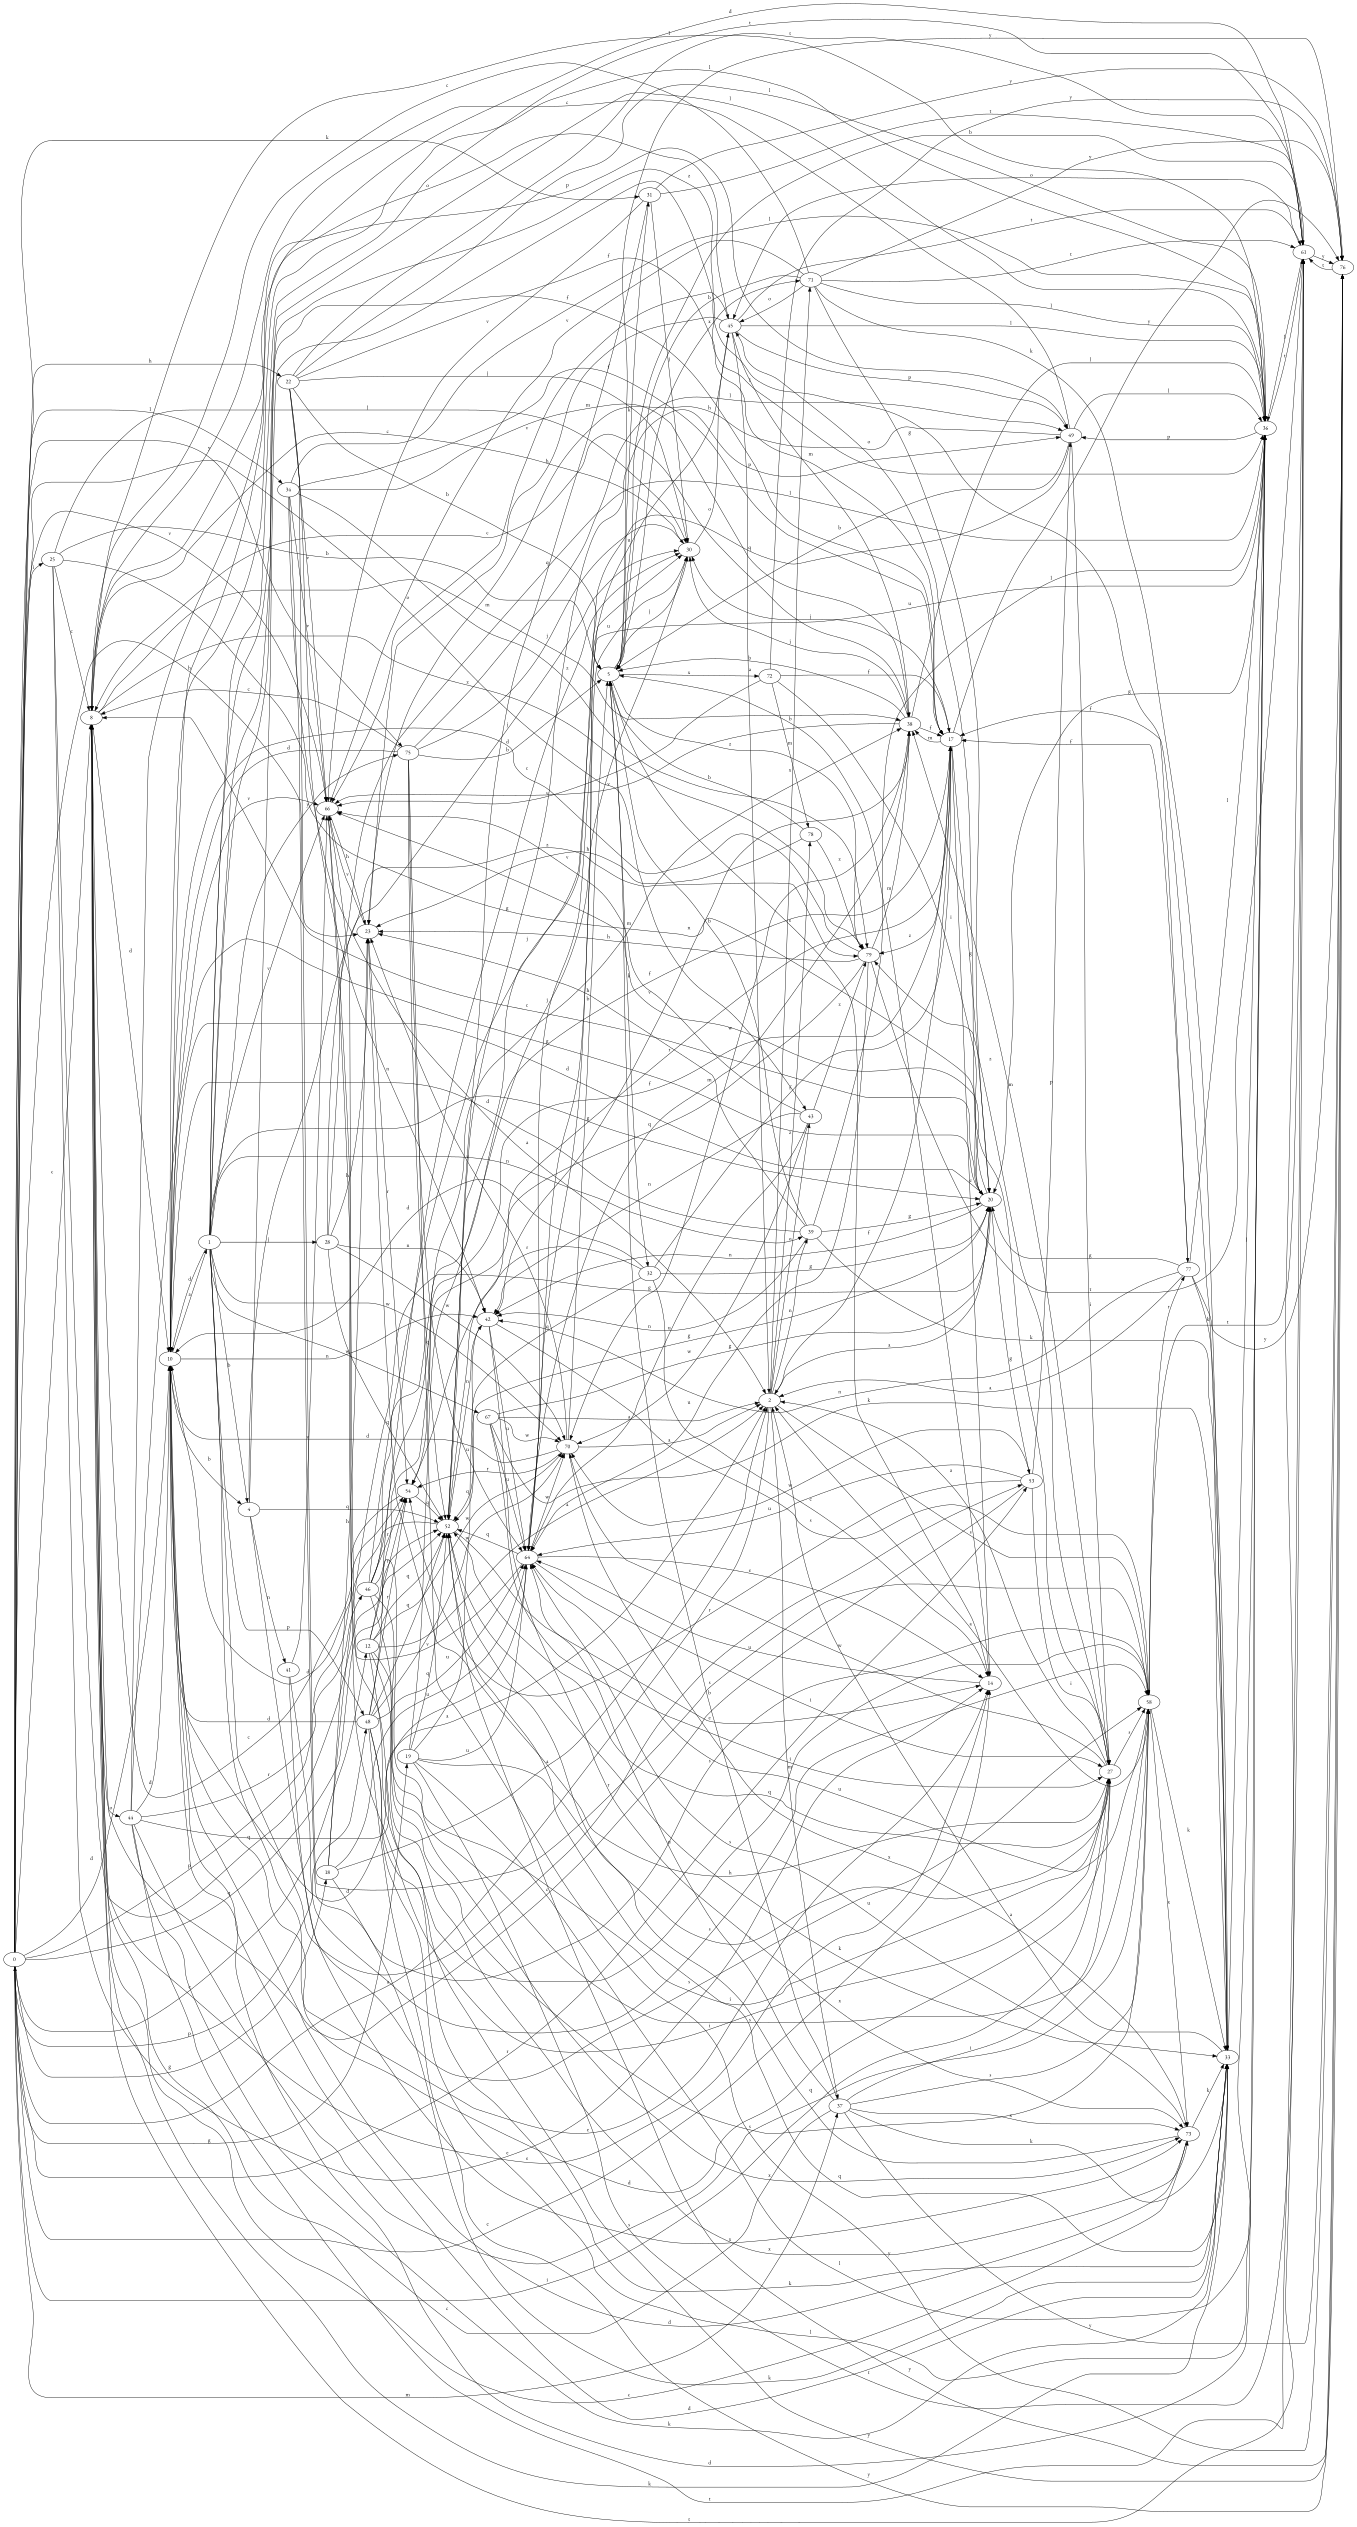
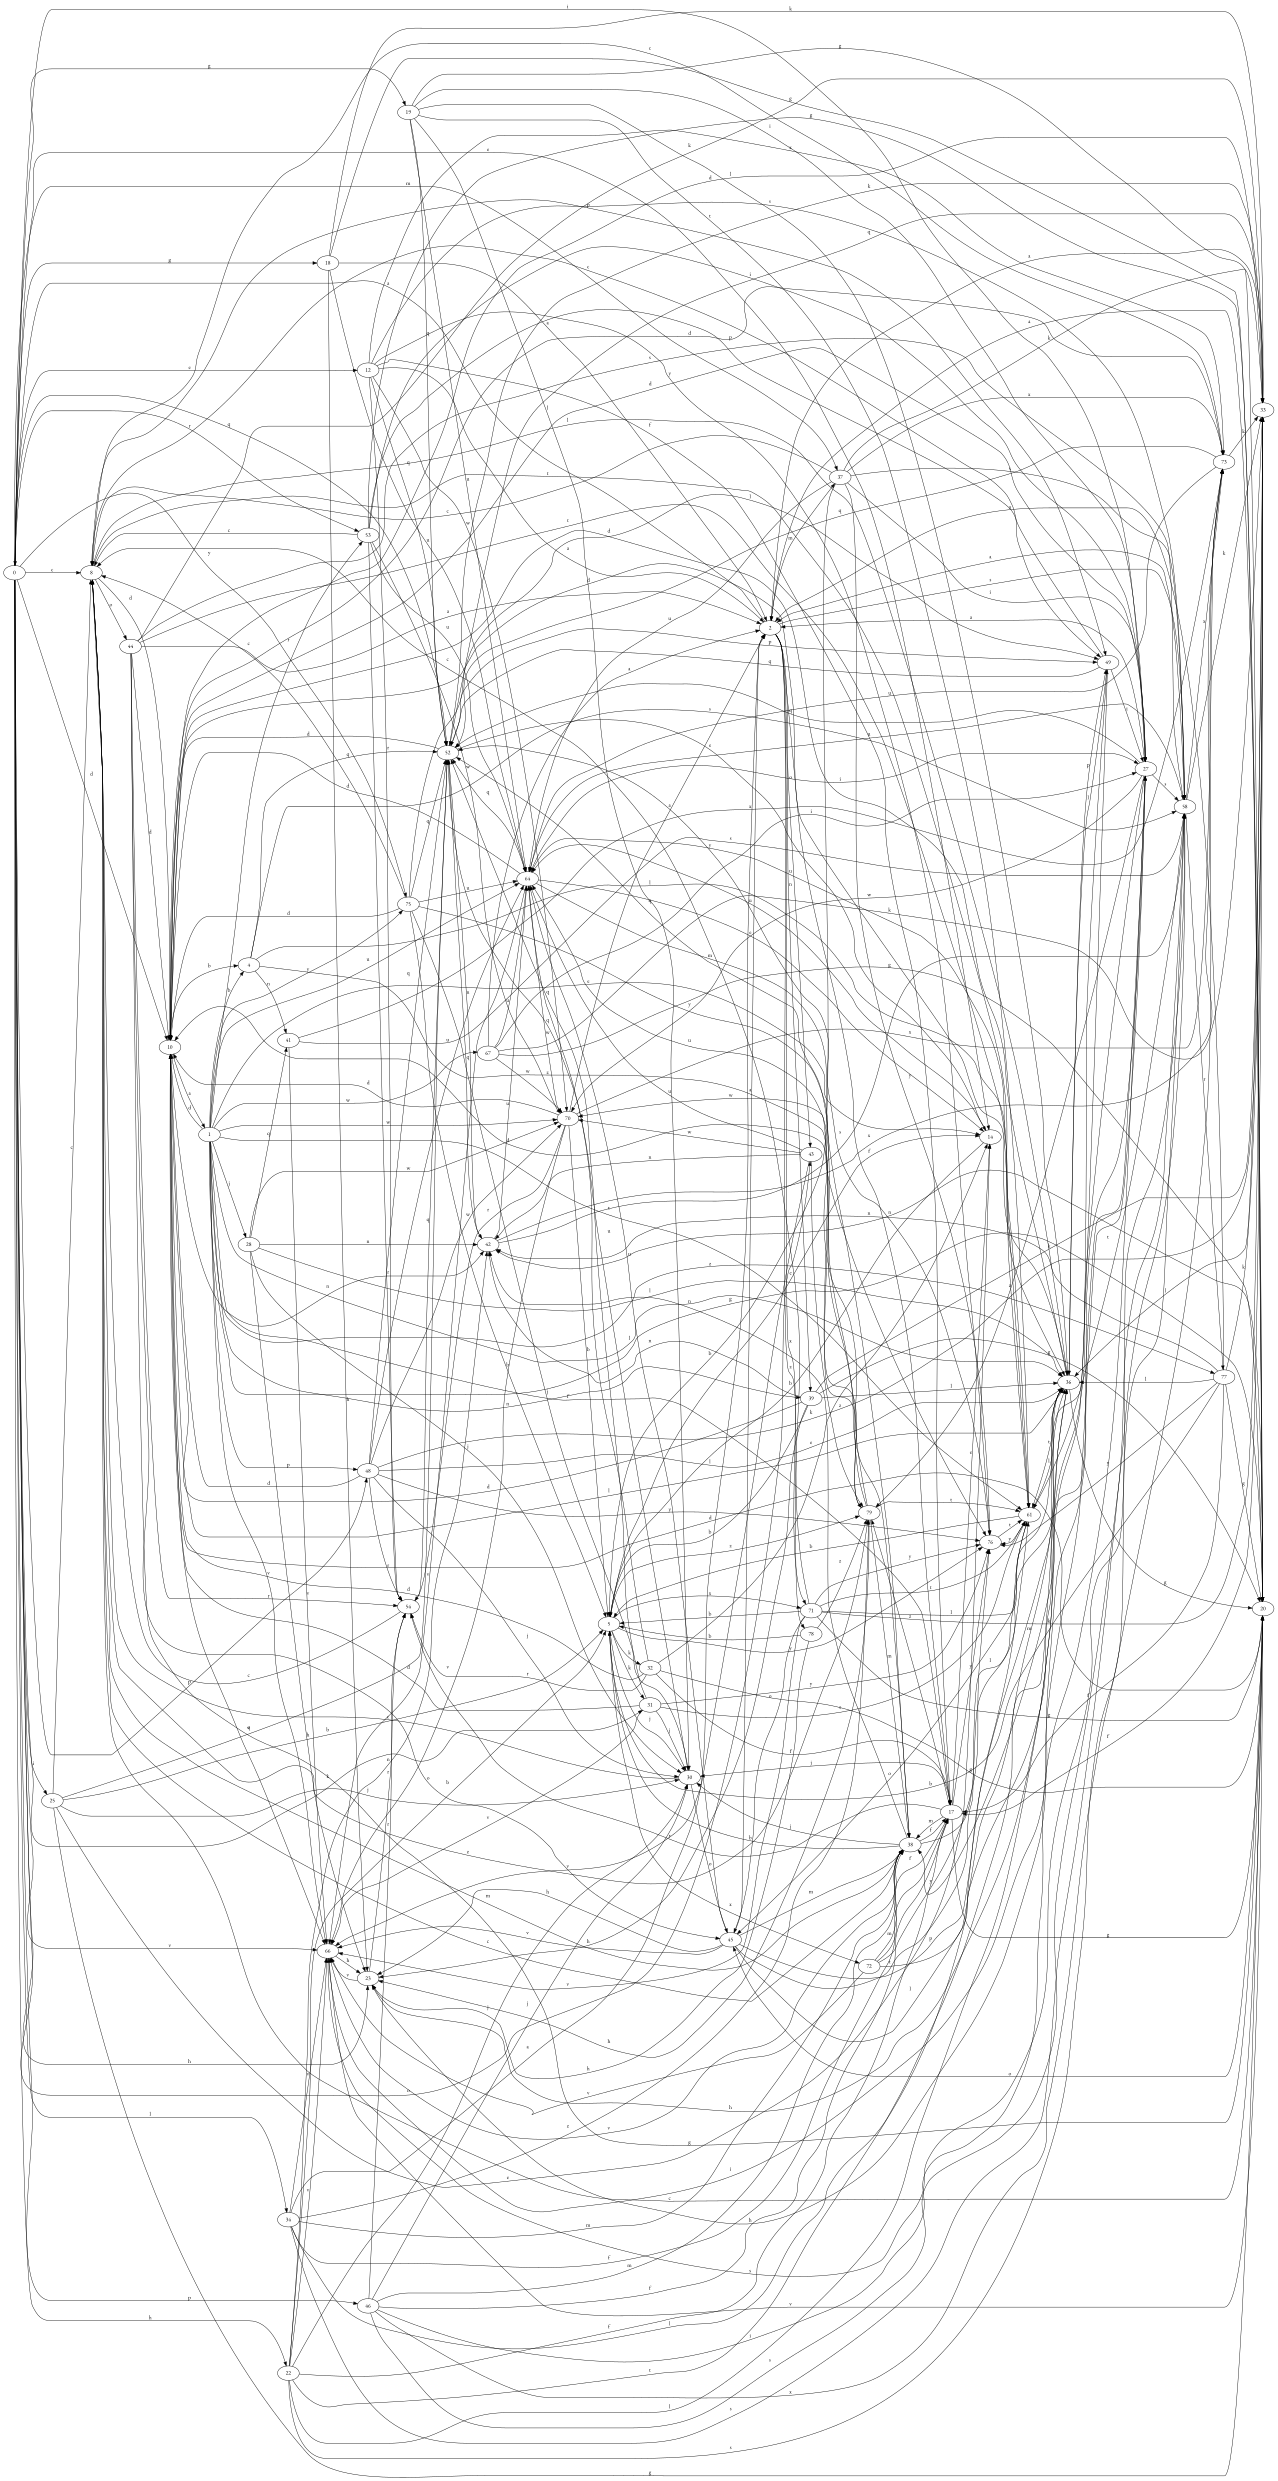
edge "49" -> "5": now "77" -> "5"
edge "72" -> "78": now "72" -> "38"
edge "48" -> "30": label "c" -> "j"
edge "1" -> "64": added, label "u"
edge "70" -> "23": now "70" -> "66"
edge "20" -> "53": reversed
edge "28" -> "52": now "28" -> "41"
edge "31" -> "10": added, label "d"
edge "8" -> "14": removed, label "e"
edge "8" -> "33": removed, label "k"
